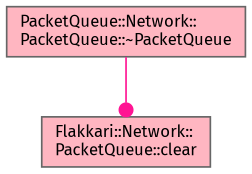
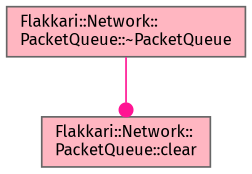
node "PacketQueue::Network:: PacketQueue::~PacketQueue": label "PacketQueue::Network:: PacketQueue::~PacketQueue" -> "Flakkari::Network:: PacketQueue::~PacketQueue"
